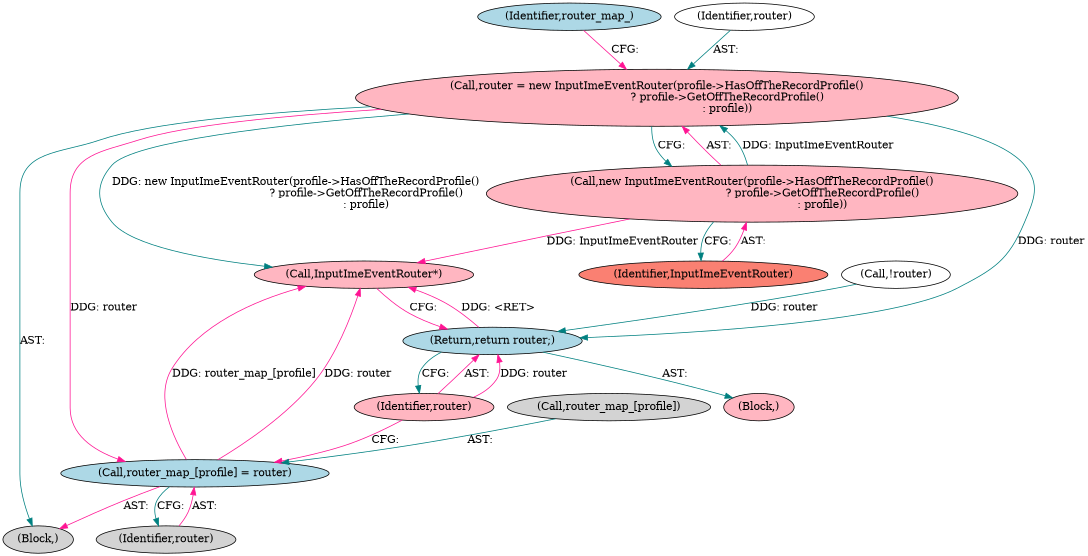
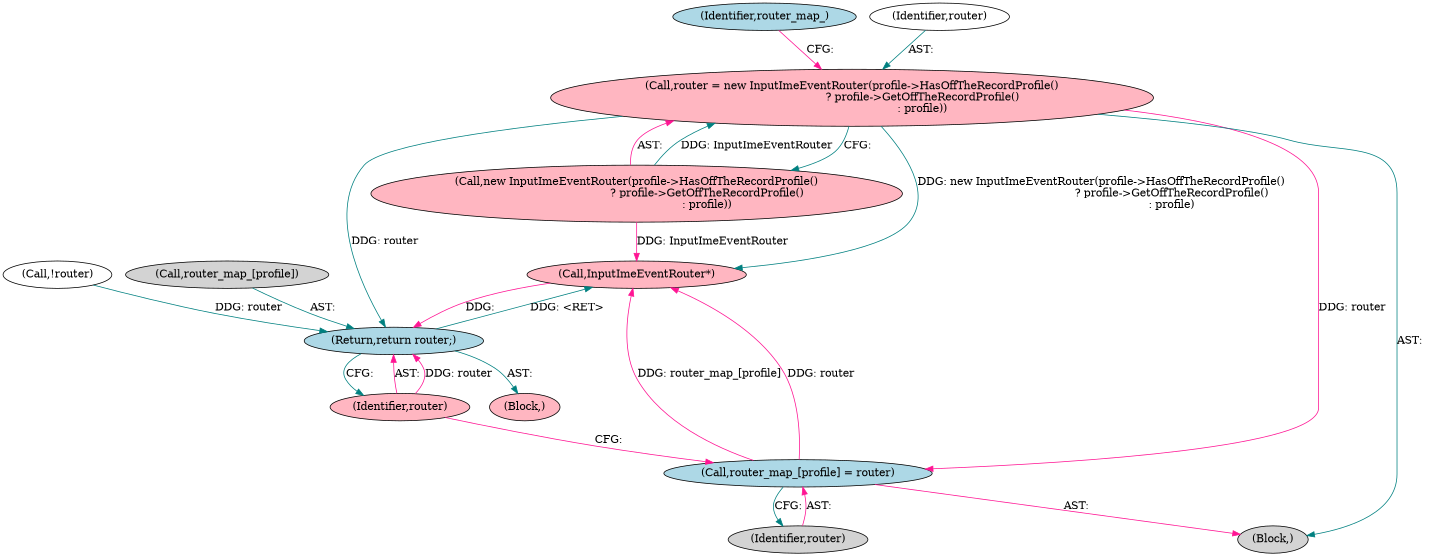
node "(Identifier,InputImeEventRouter)": removed
edge "(Return,return router;)" -> "(Call,InputImeEventRouter*)": color deeppink -> teal
edge "(Call,InputImeEventRouter*)" -> "(Return,return router;)": label "CFG: " -> "DDG: "
edge "(Call,router_map_[profile])" -> "(Call,router_map_[profile] = router)": now "(Call,router_map_[profile])" -> "(Return,return router;)"
